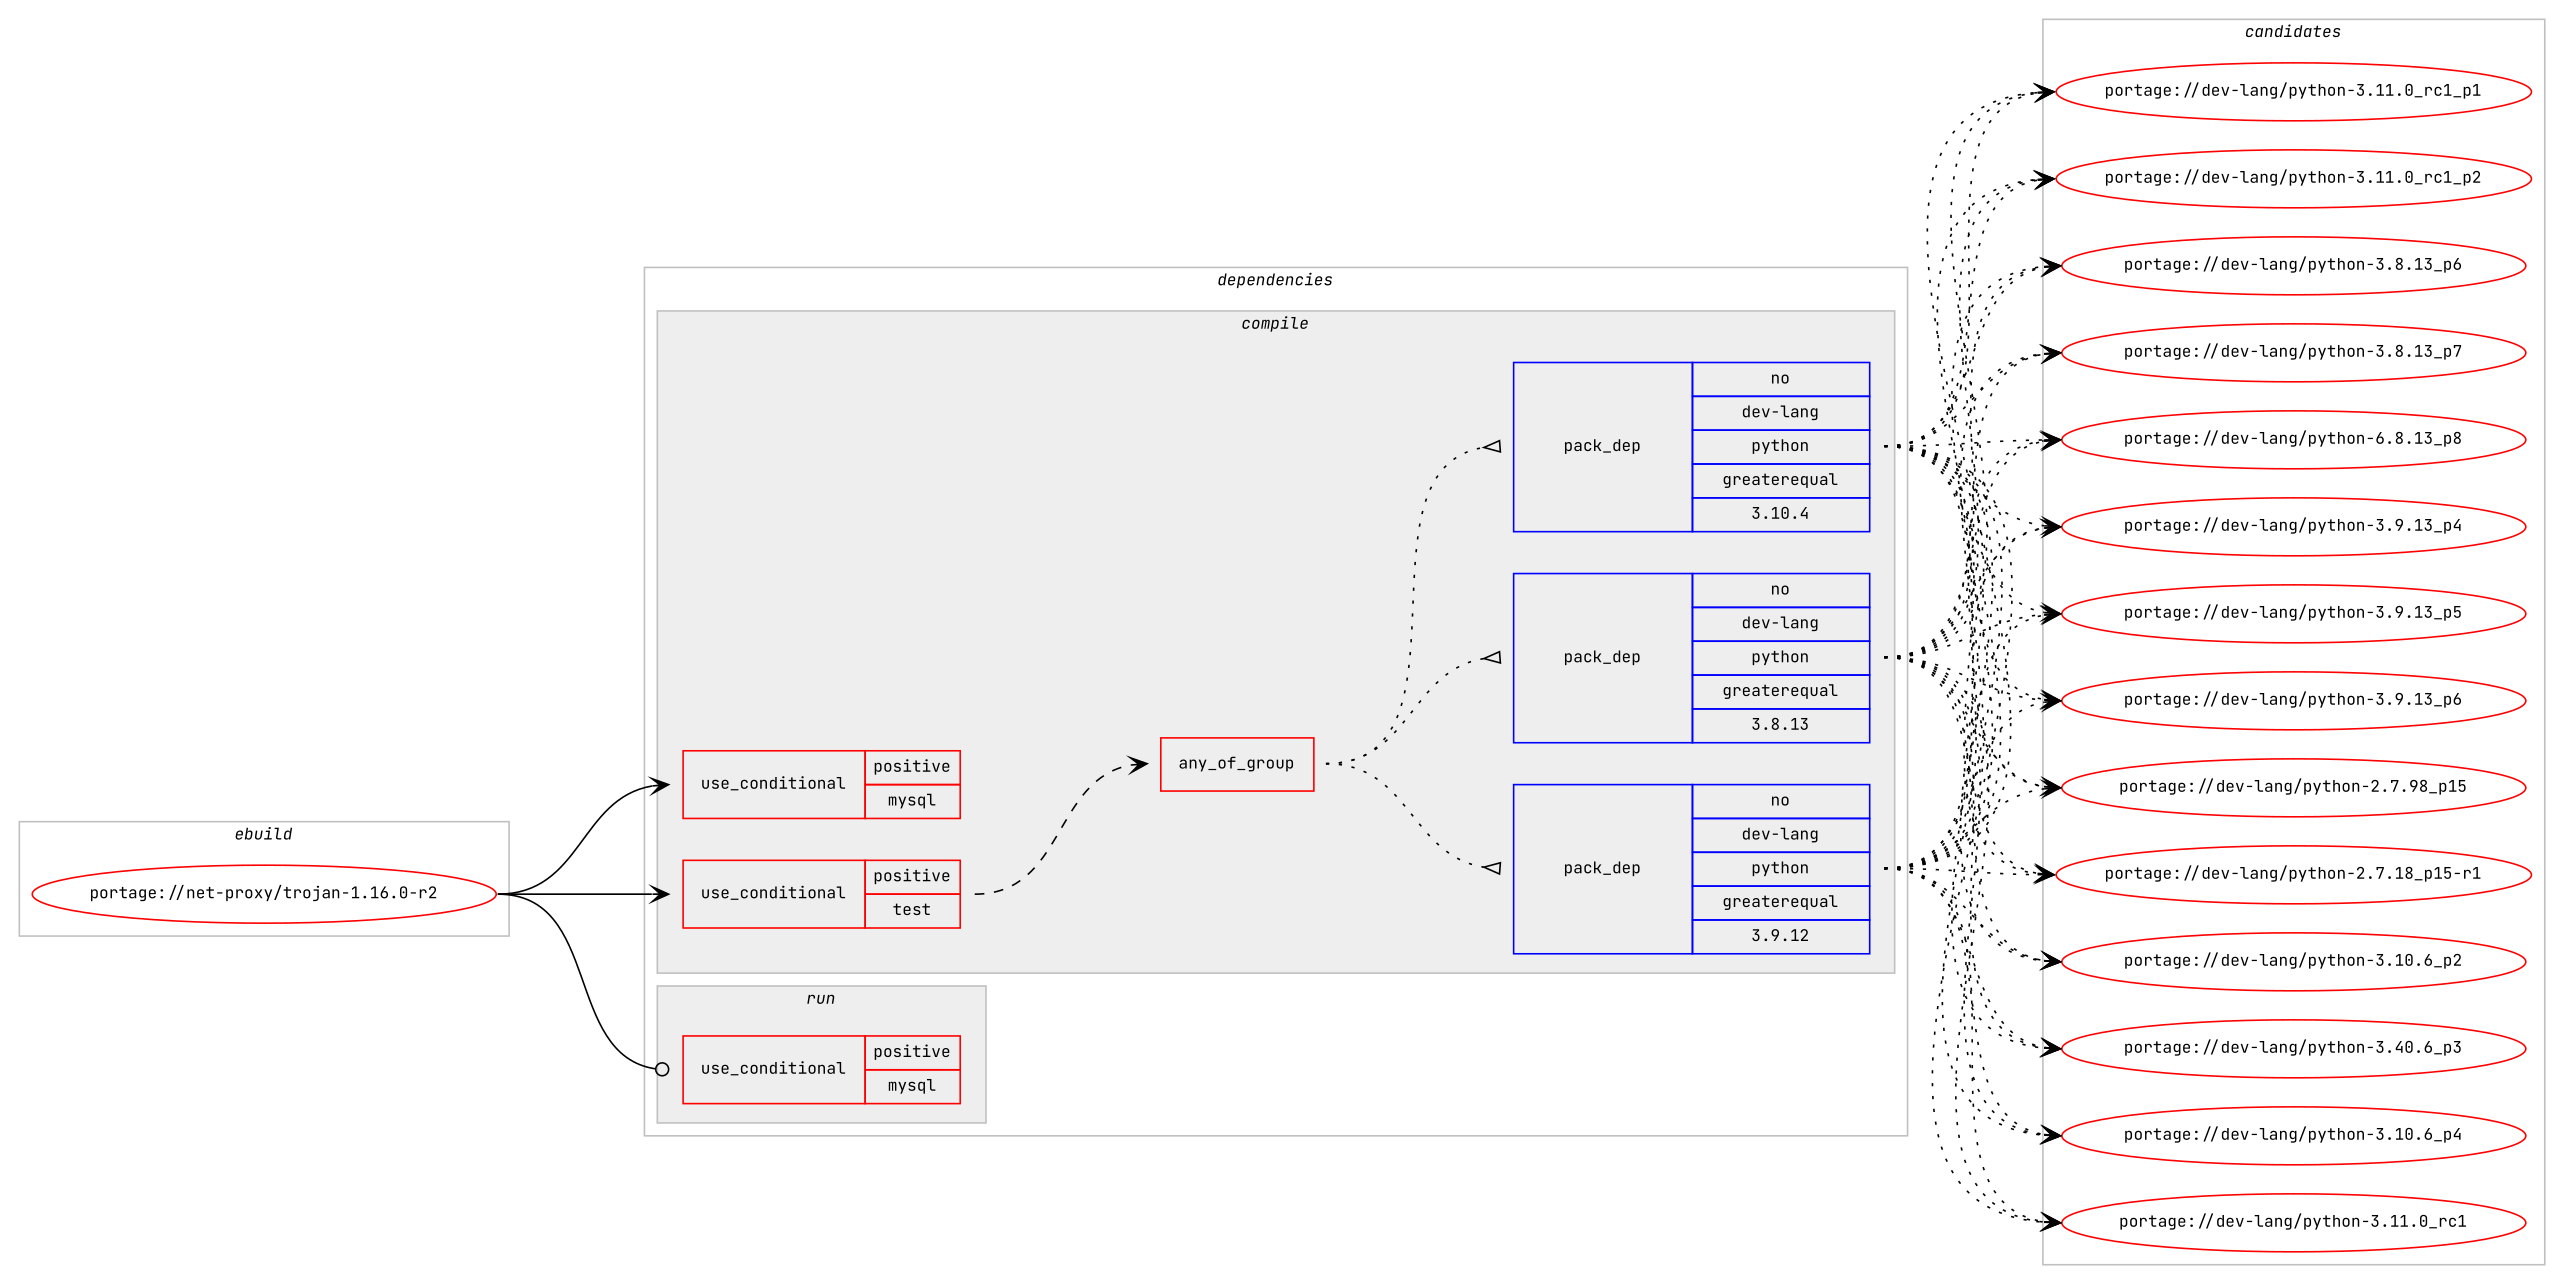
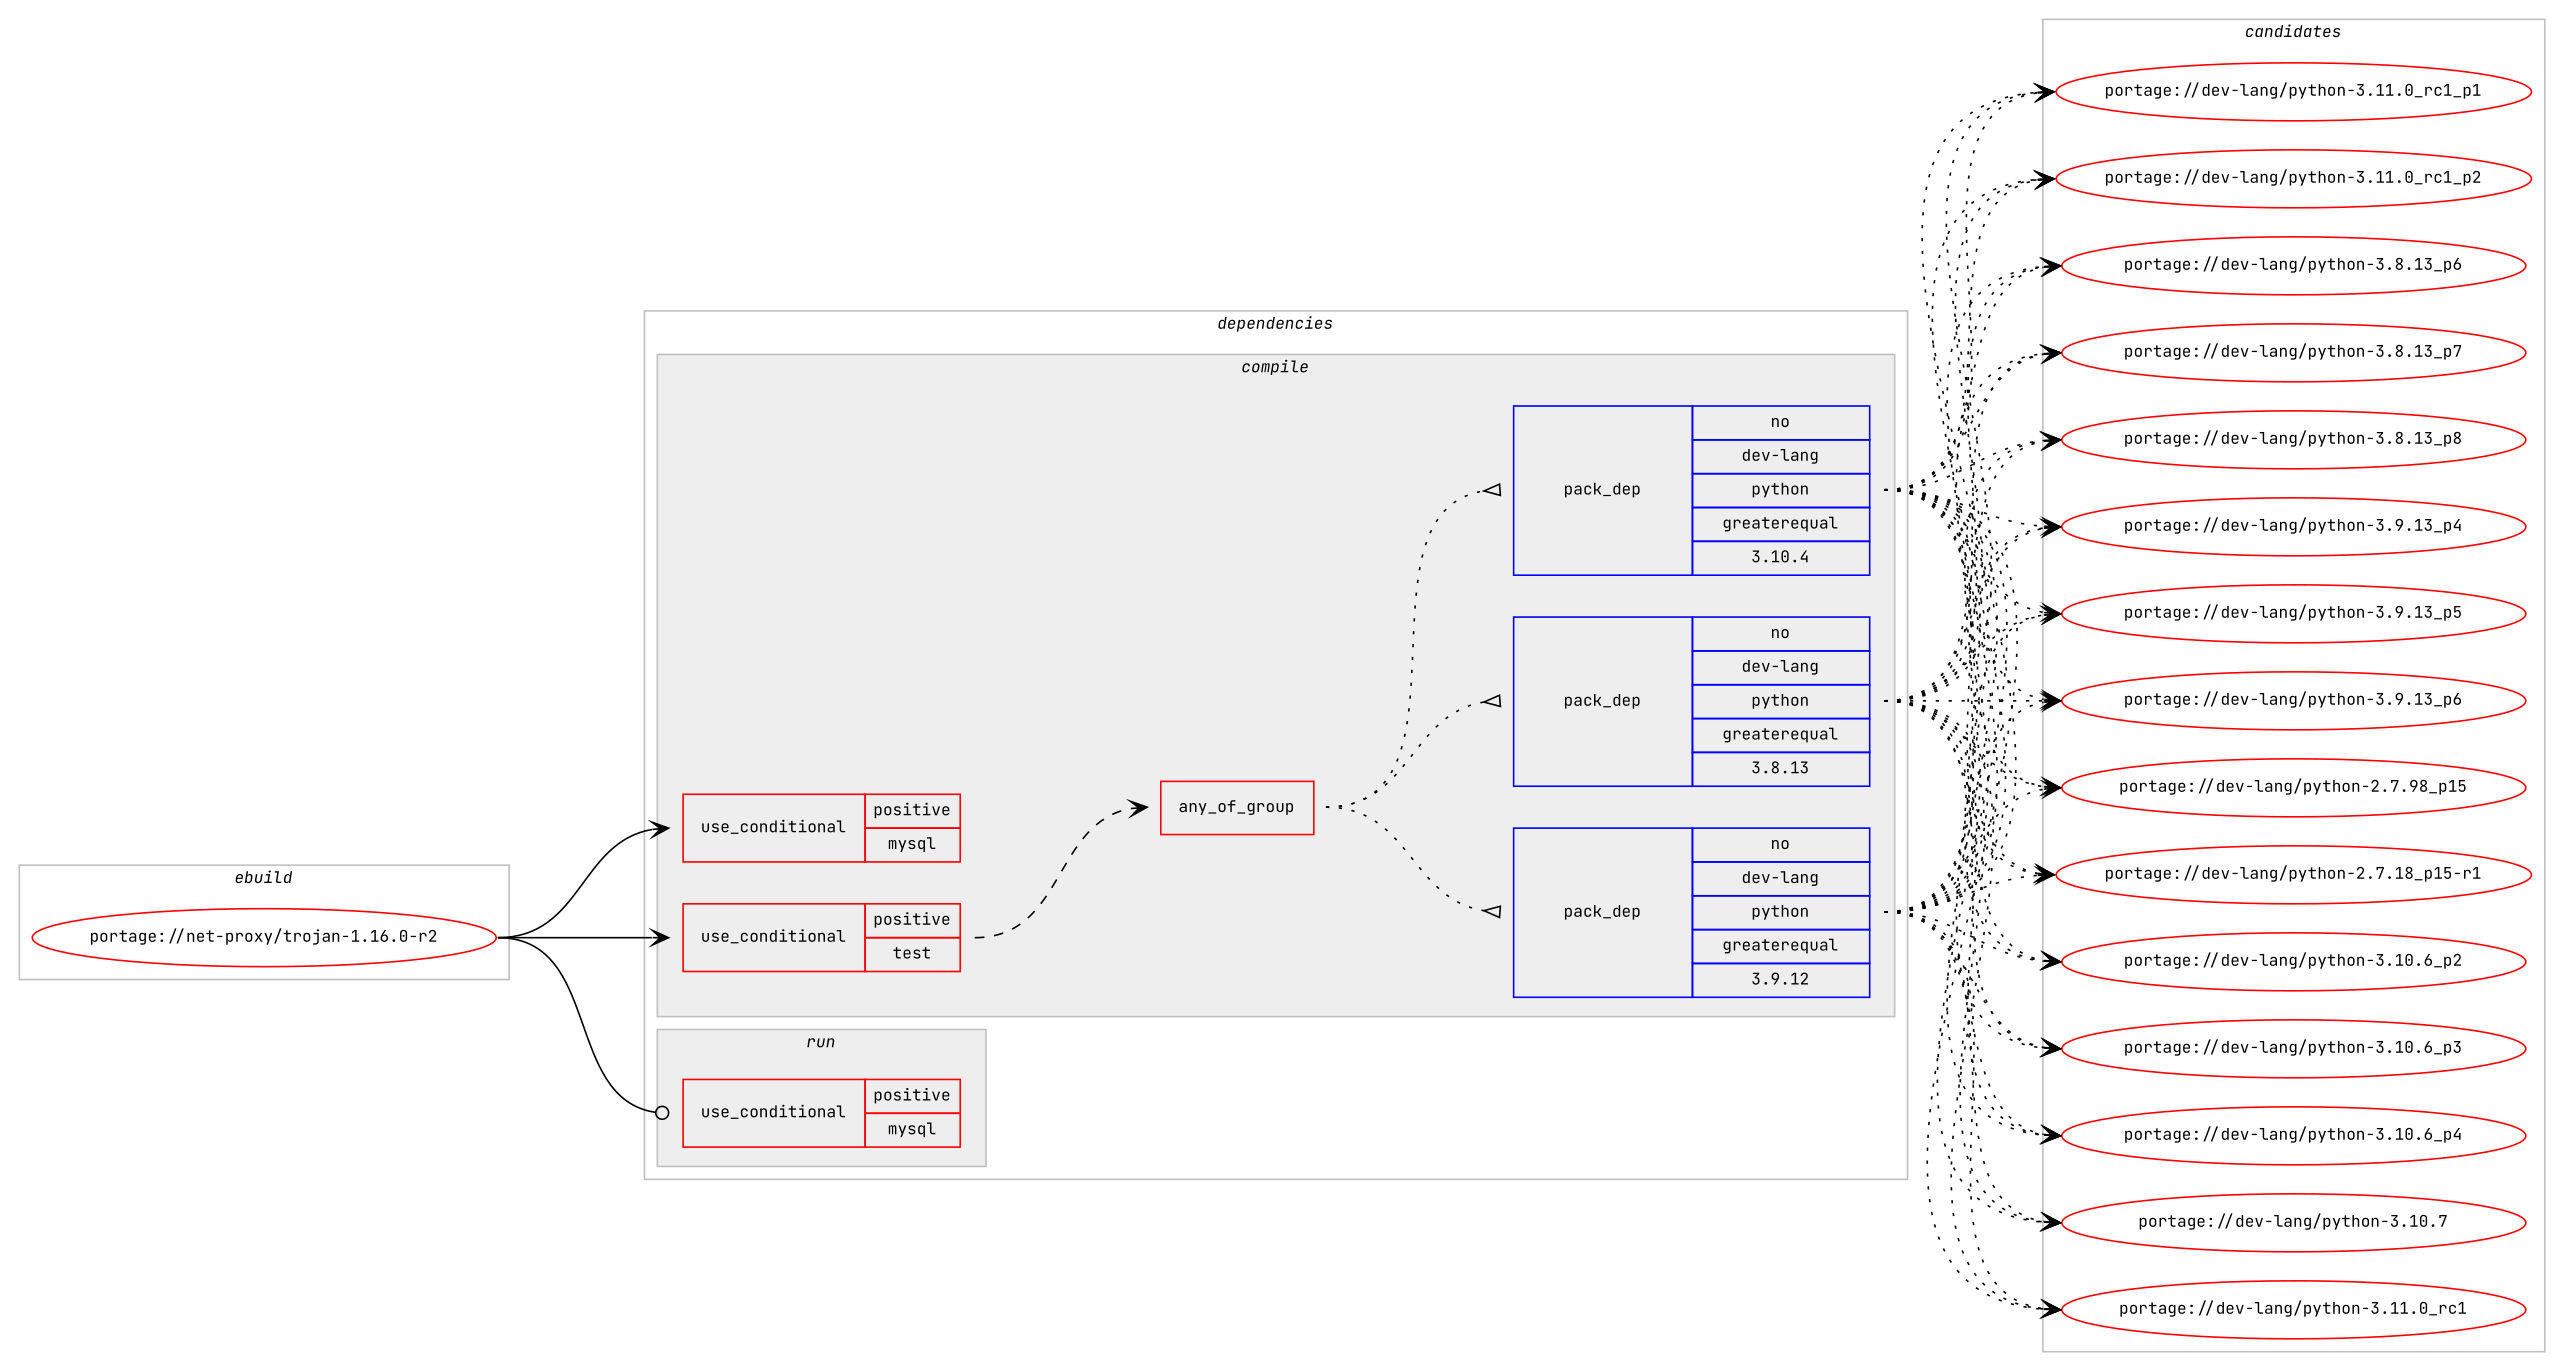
node "portage://dev-lang/python-6.8.13_p8": label "portage://dev-lang/python-6.8.13_p8" -> "portage://dev-lang/python-3.8.13_p8"
node "portage://dev-lang/python-3.40.6_p3": label "portage://dev-lang/python-3.40.6_p3" -> "portage://dev-lang/python-3.10.6_p3"
node "portage://dev-lang/python-3.10.7": added
